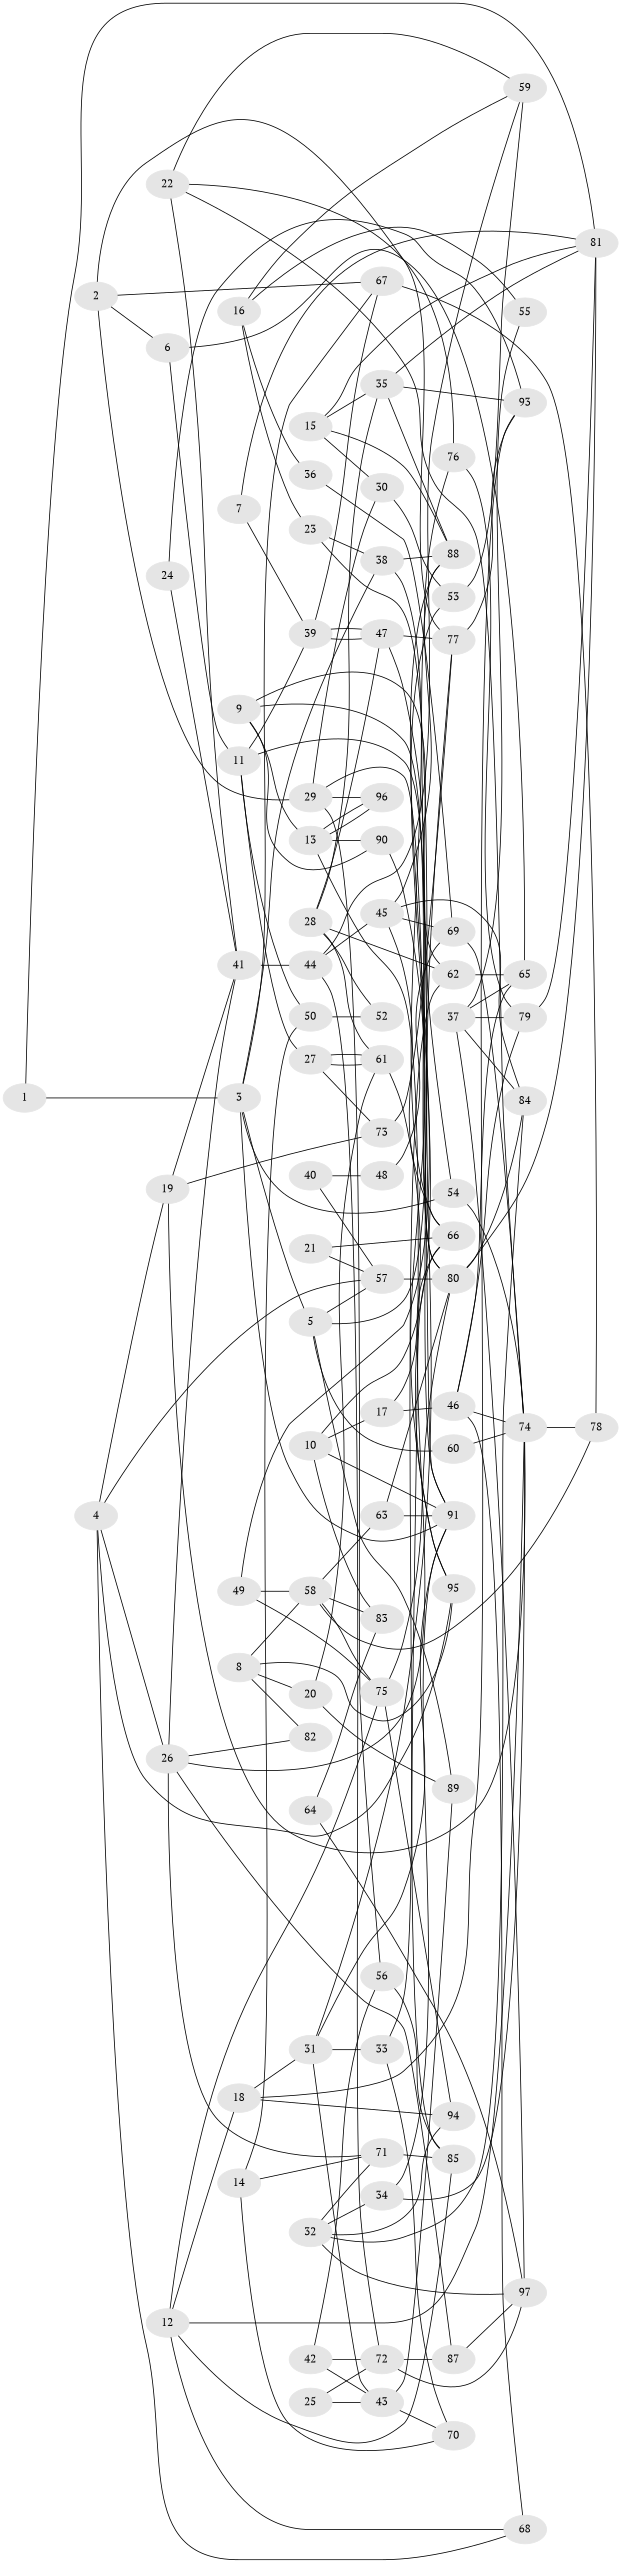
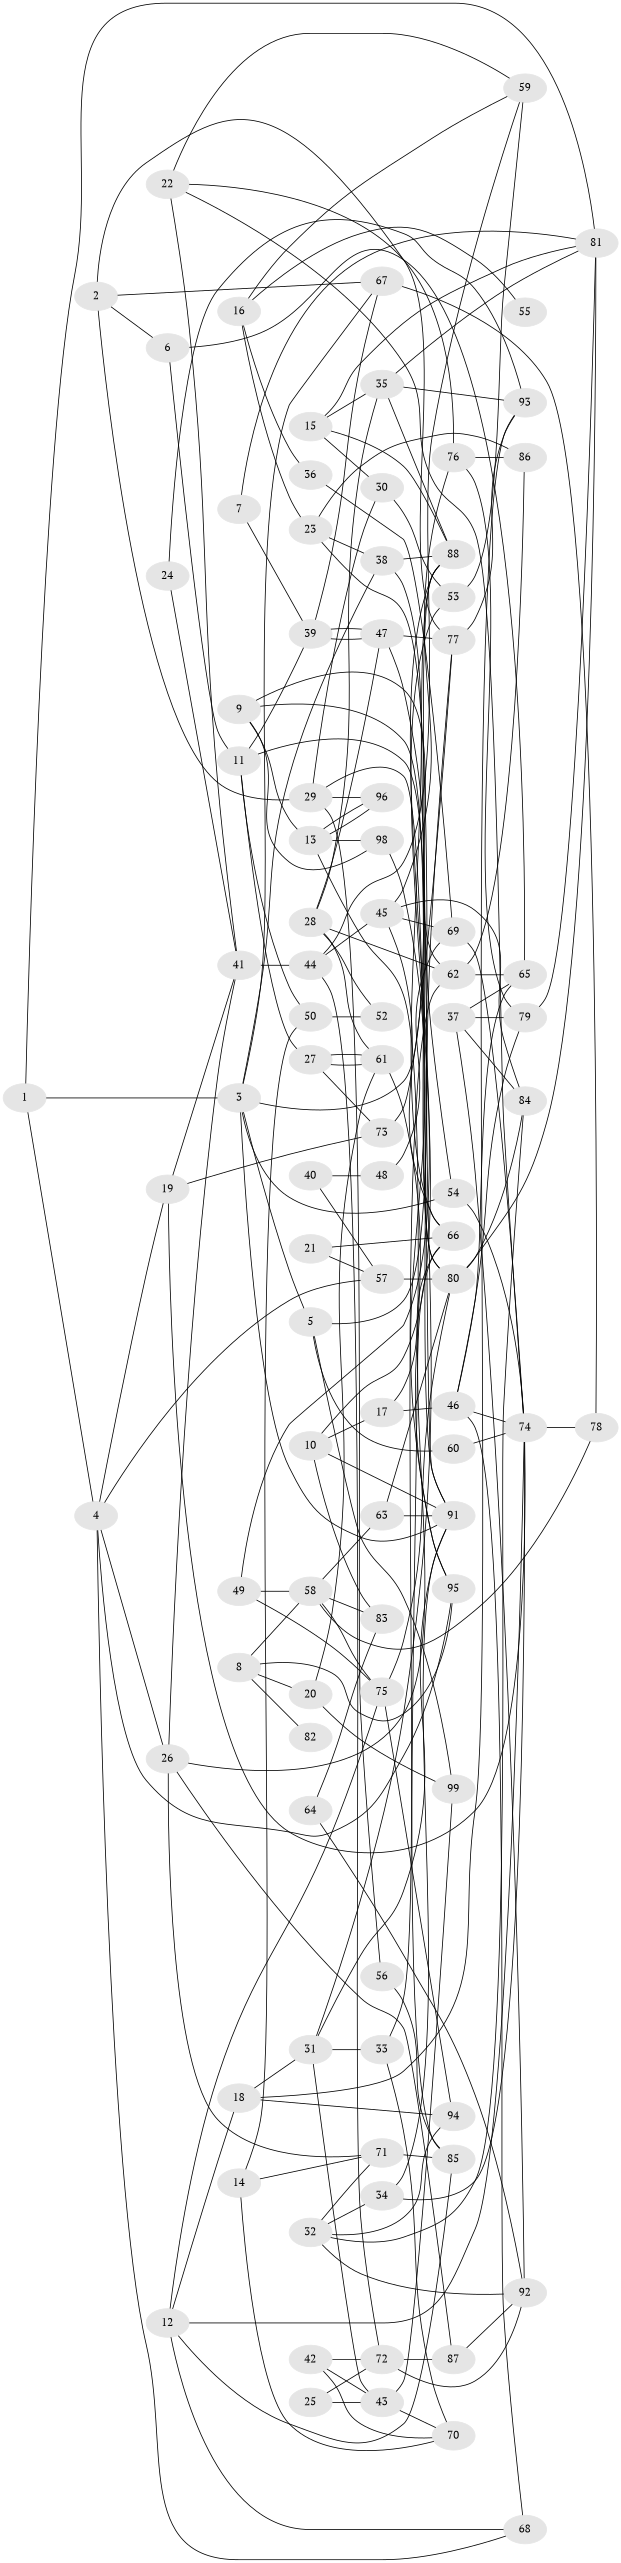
node "86": added
edge "55" -- "37": removed
node "90": label "90" -> "98"
edge "88" -- "3": added
edge "57" -- "5": removed
edge "1" -- "4": added
edge "82" -- "26": removed
node "89": label "89" -> "99"
edge "56" -- "42": now "70" -- "42"
node "97": label "97" -> "92"
